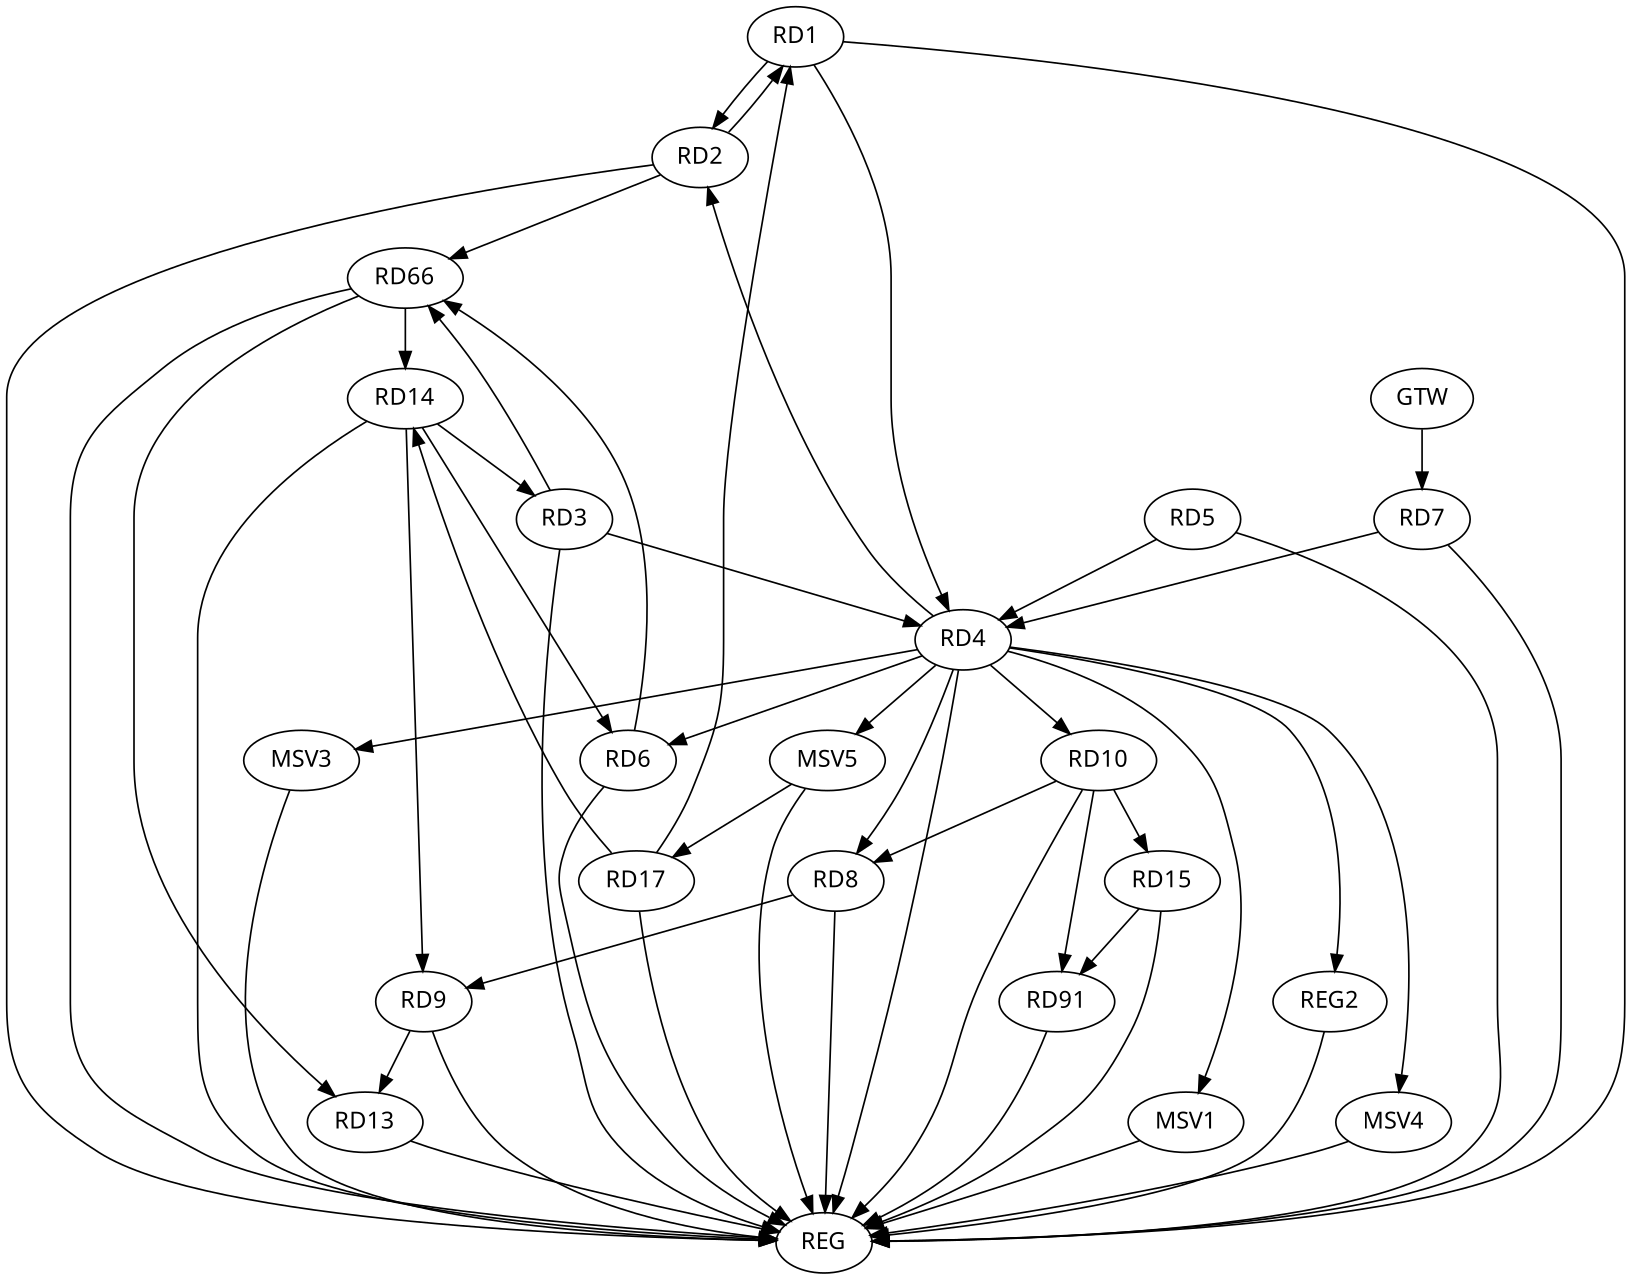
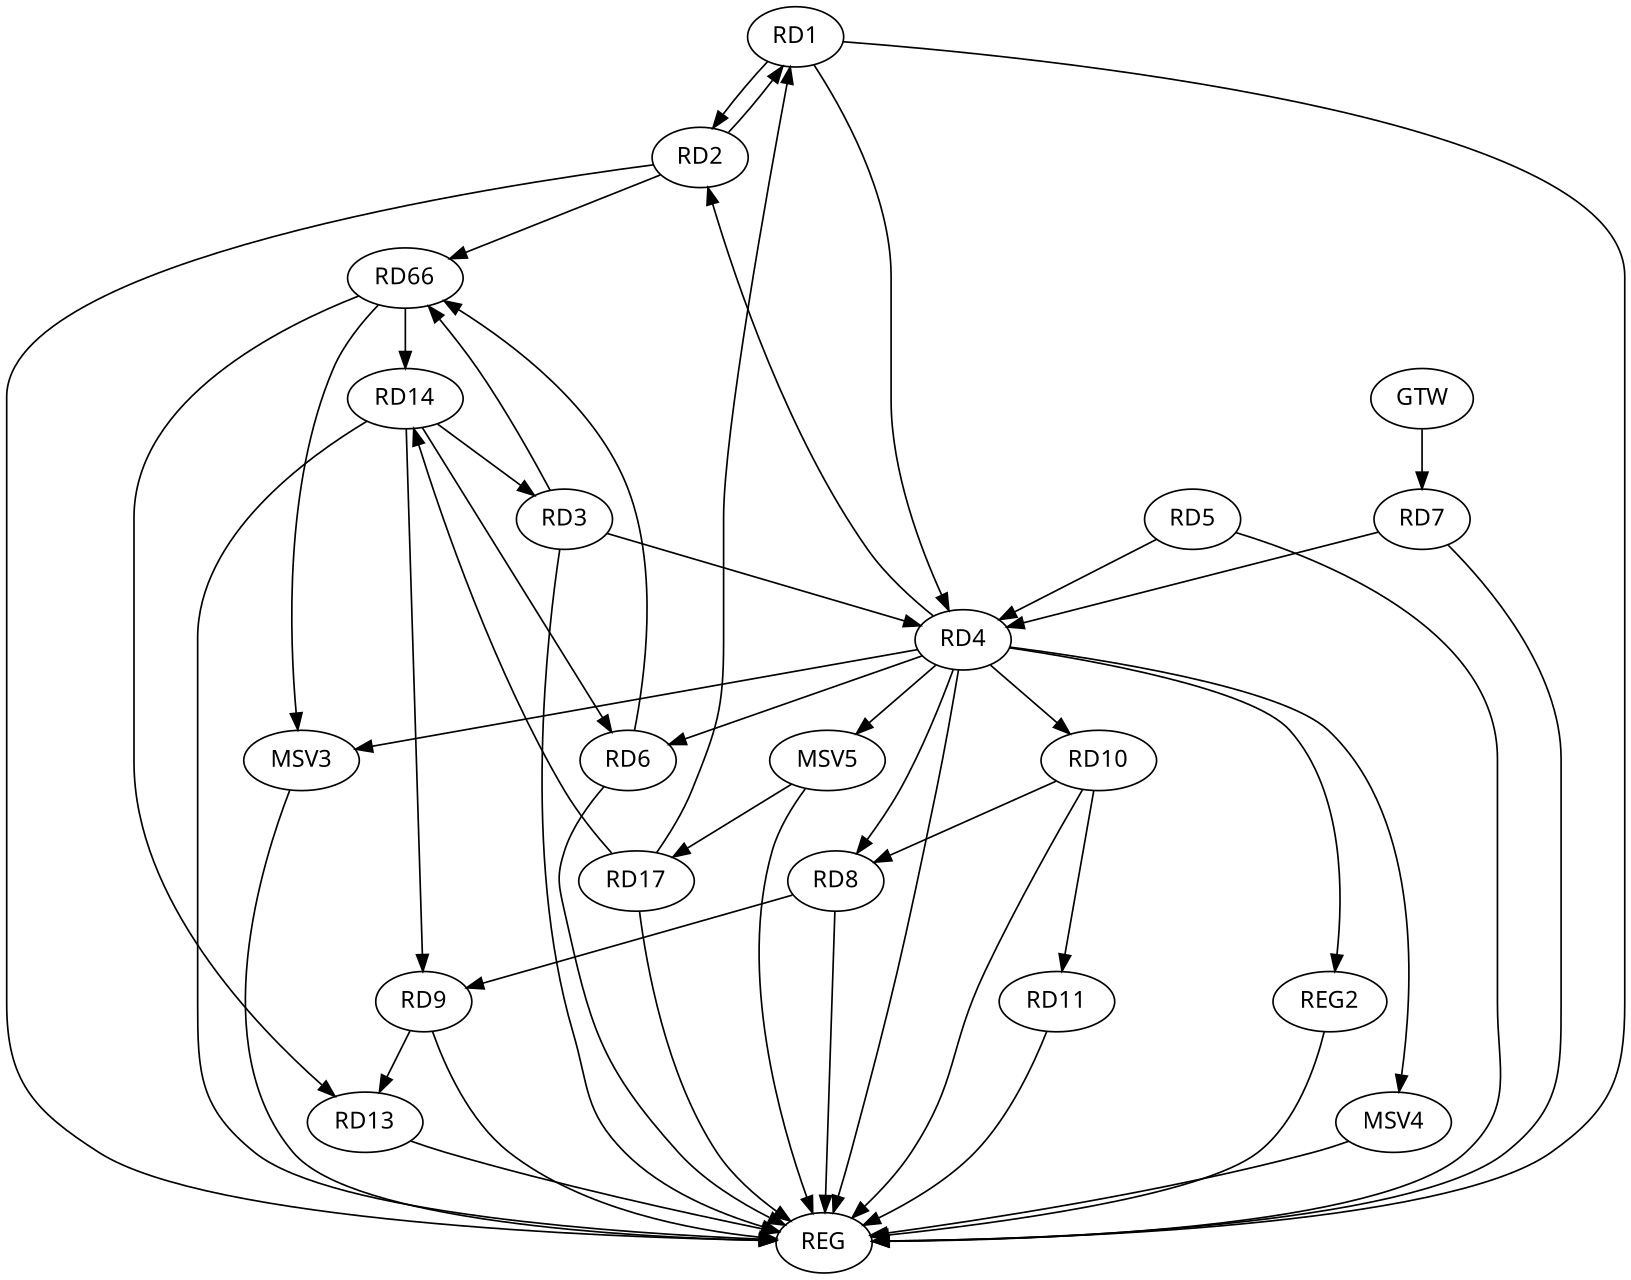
node "RD15": removed
edge "RD66" -> "REG": now "RD66" -> "MSV3"
node "RD91": label "RD91" -> "RD11"
node "MSV1": removed
